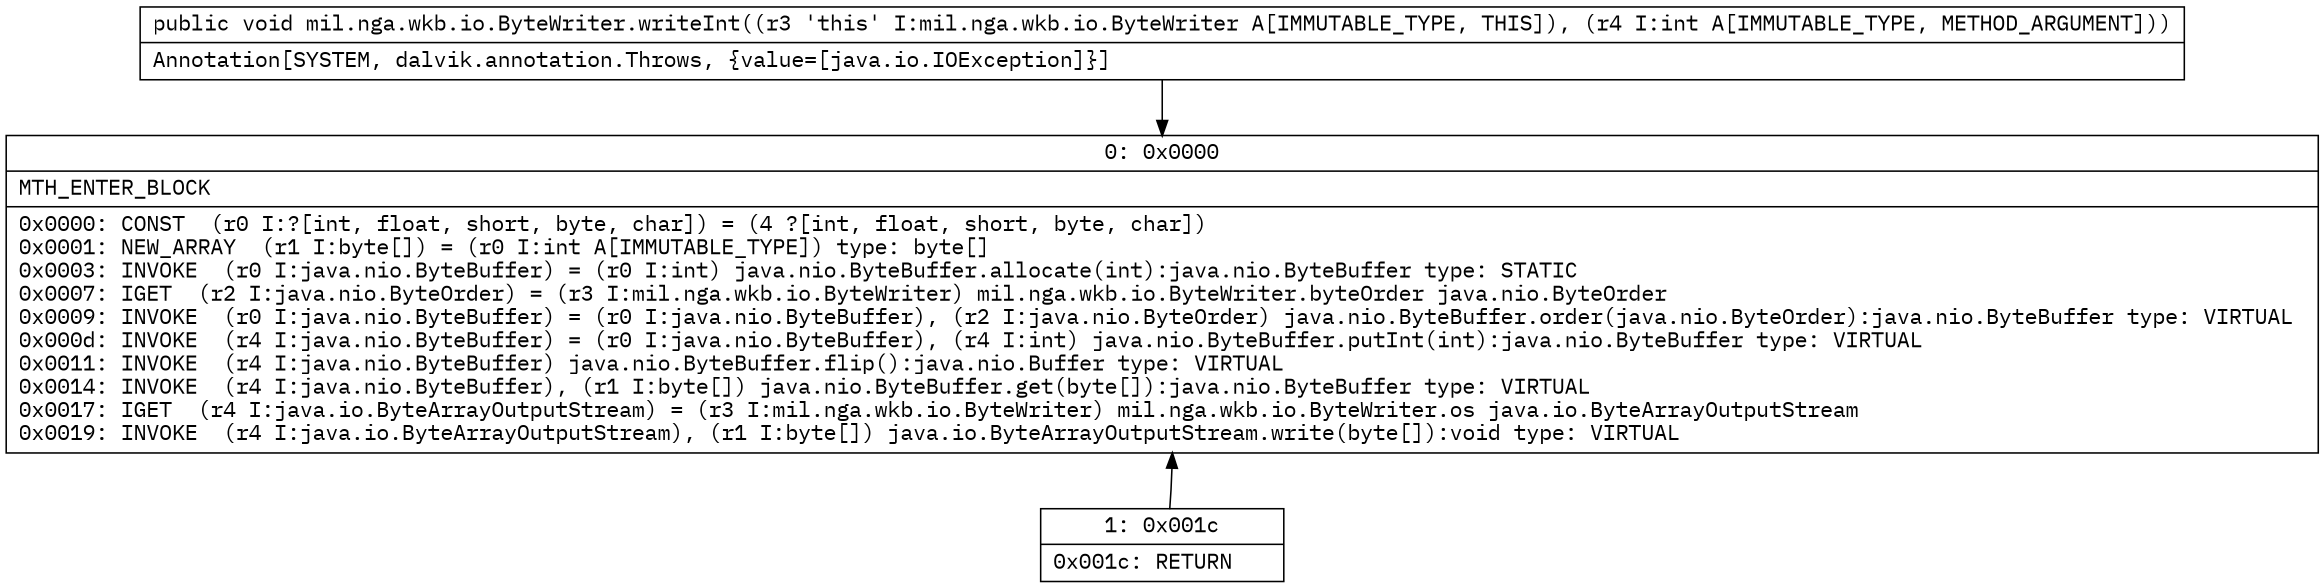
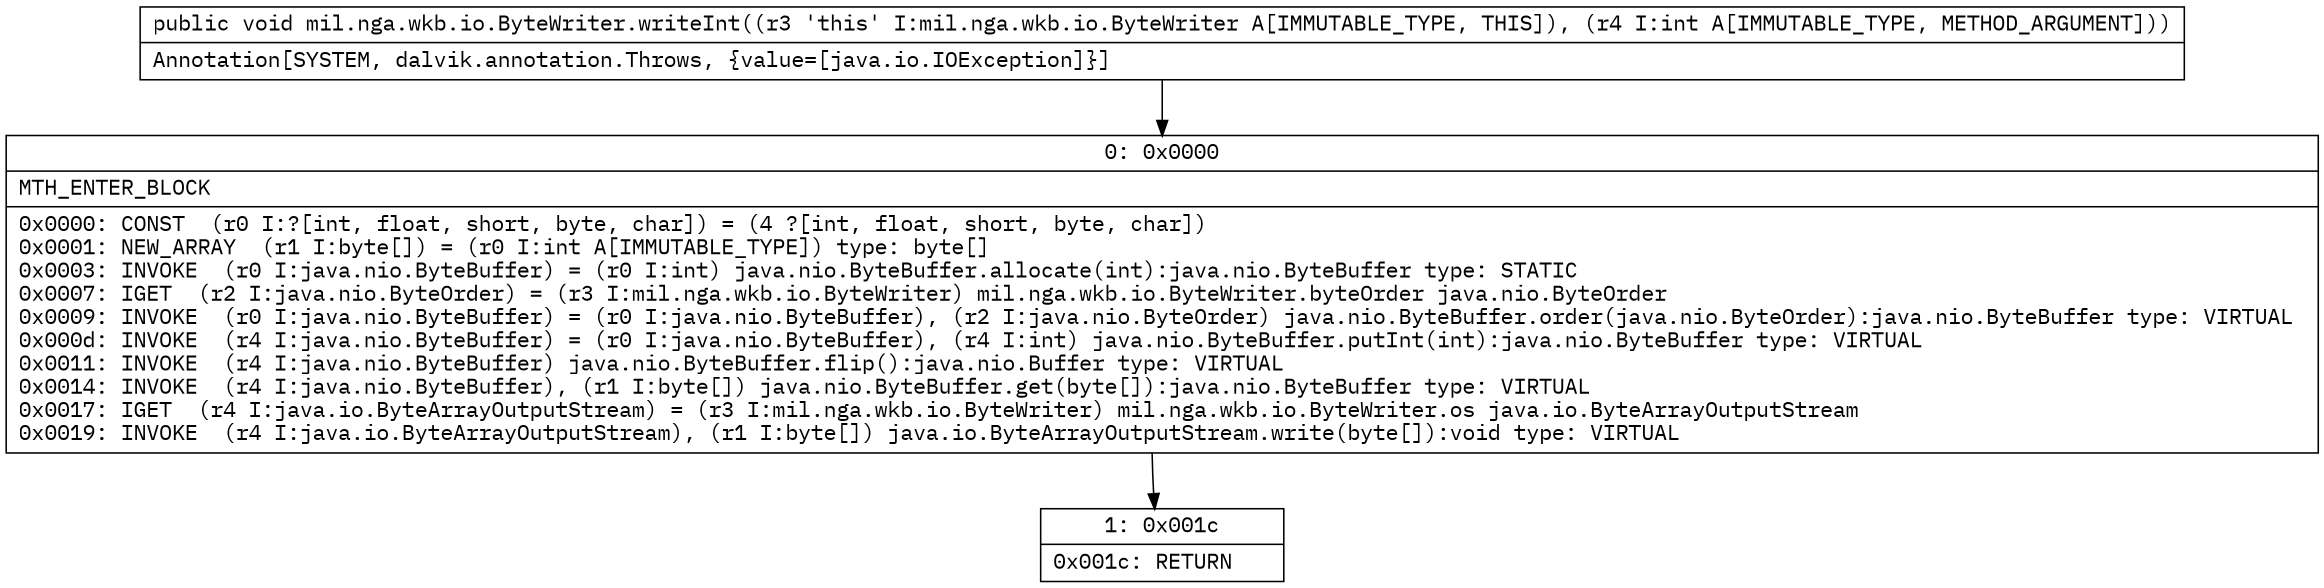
edge "1: 0x001c" -> "0: 0x0000": reversed
